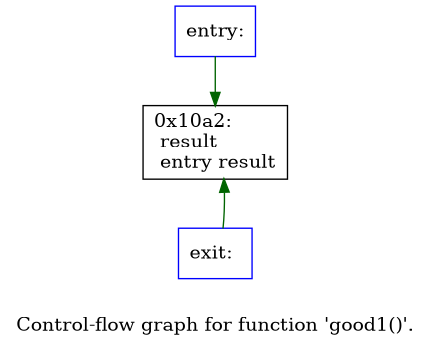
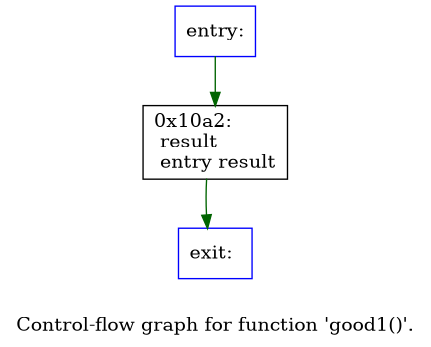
edge "exit:" -> "0x10a2:": reversed
